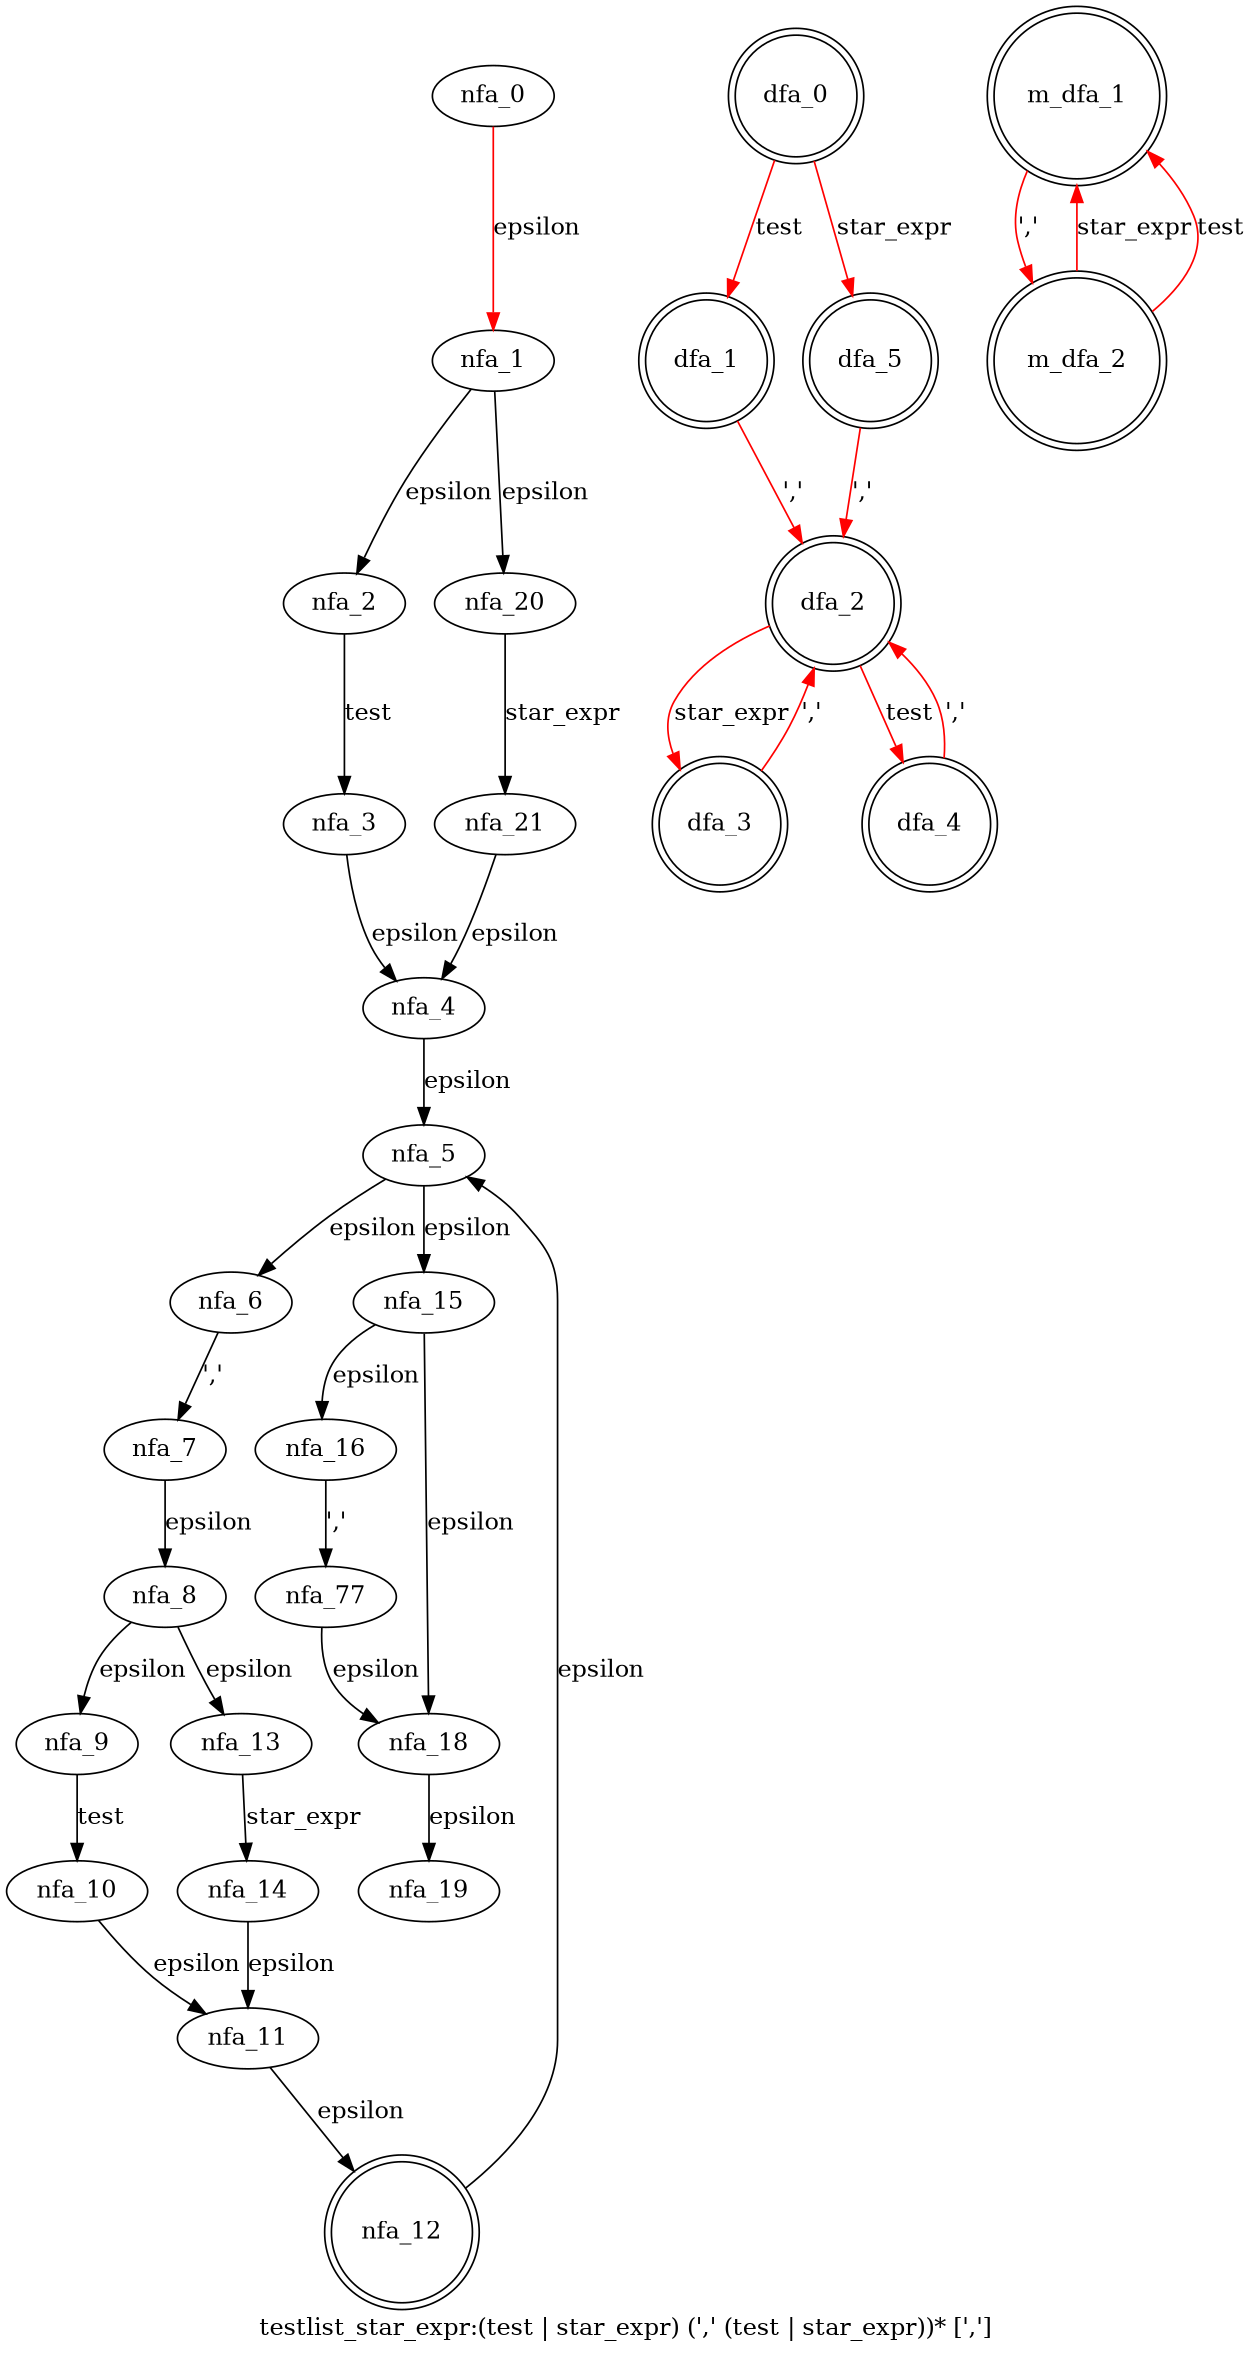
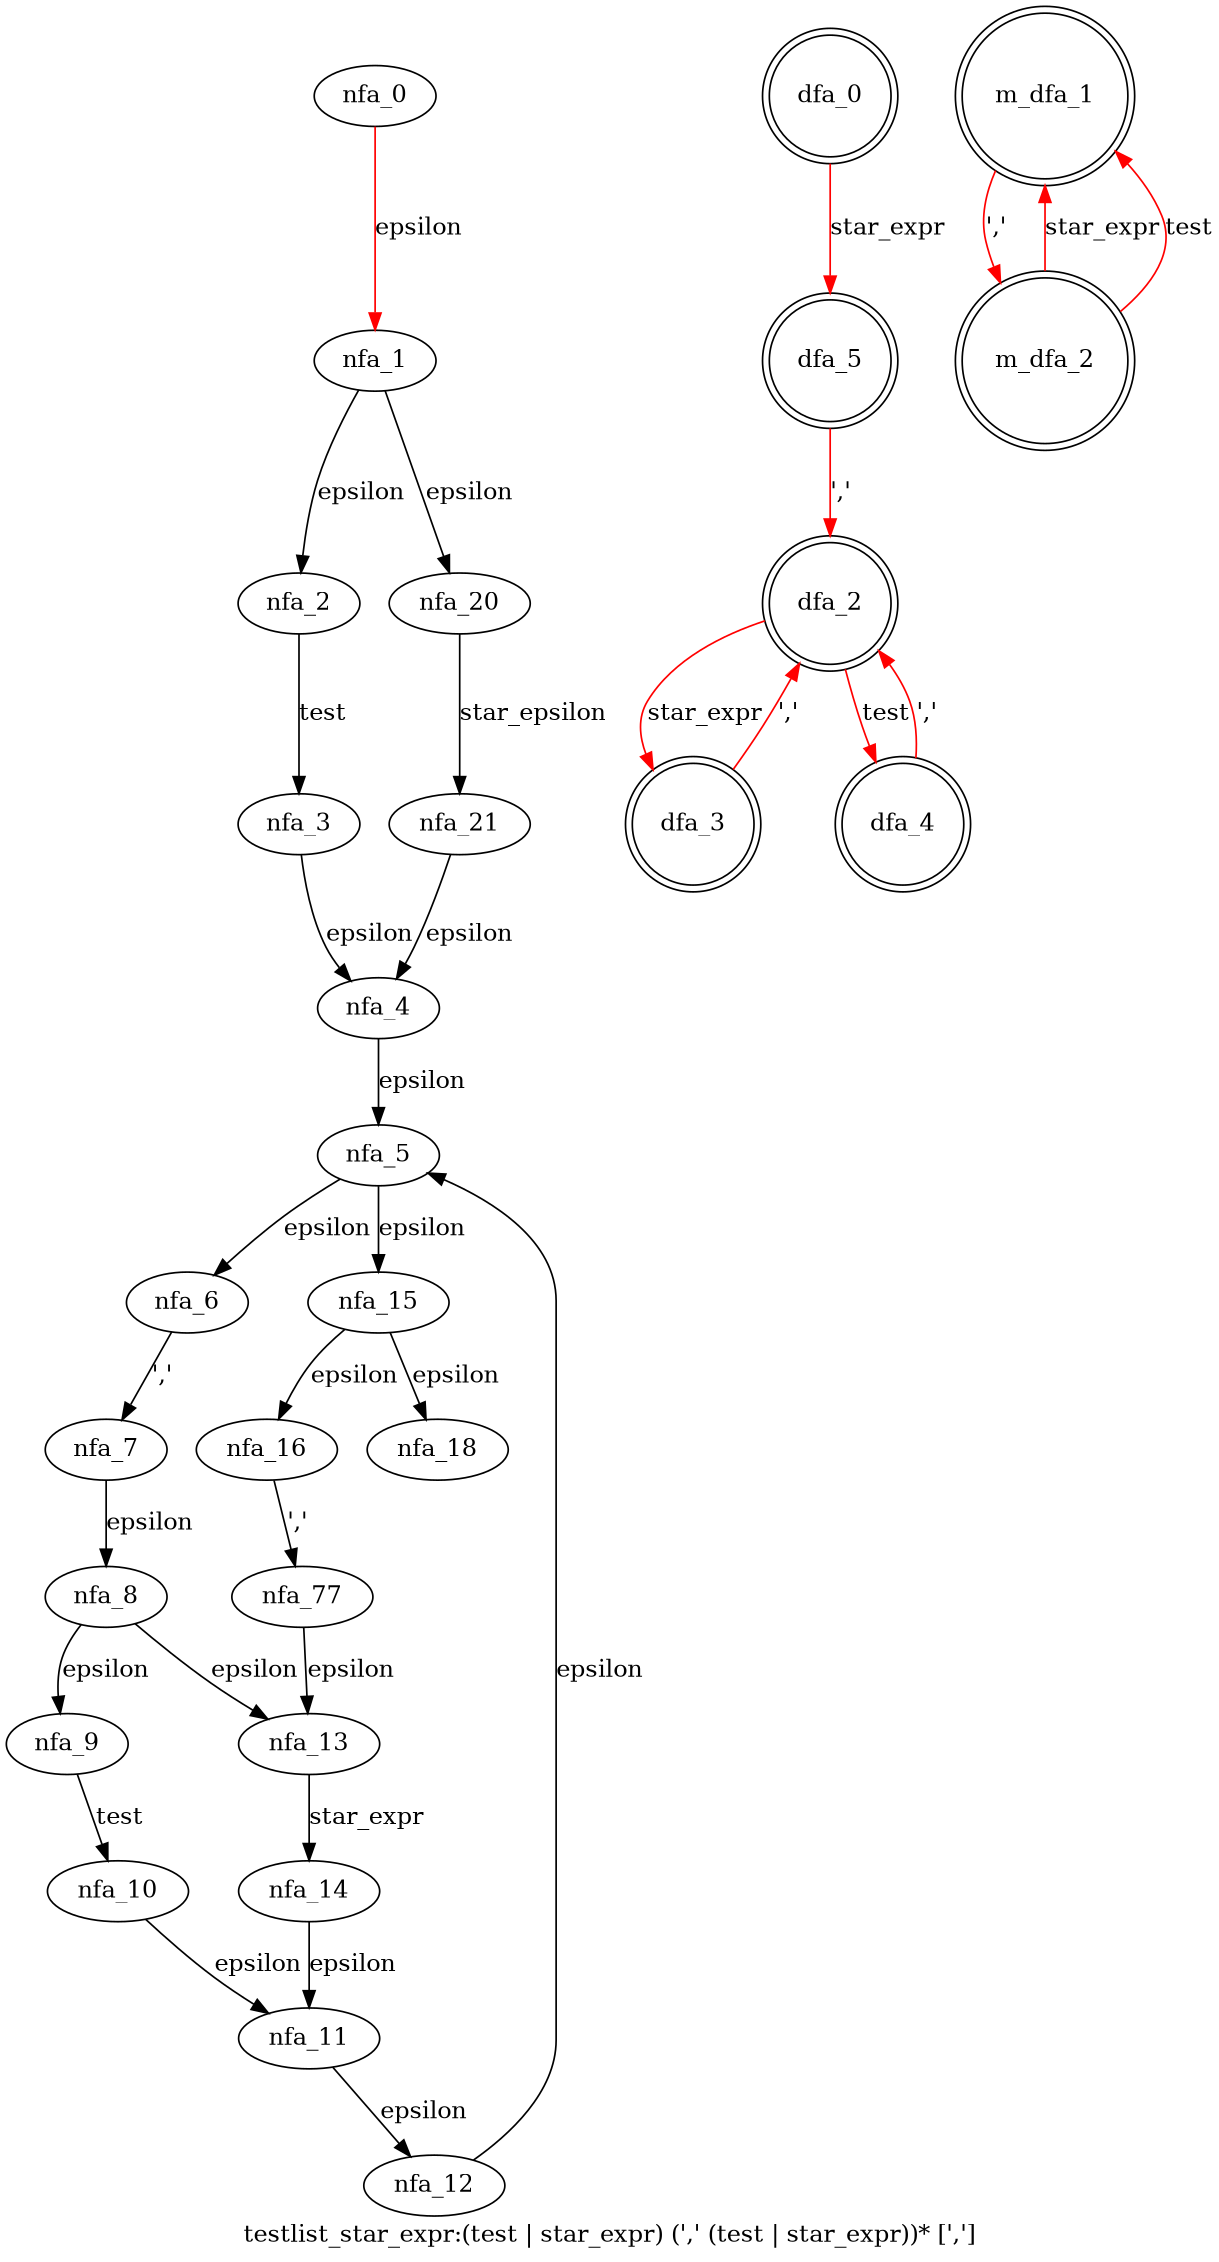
node "dfa_1": removed
edge "nfa_20" -> "nfa_21": label "star_expr" -> "star_epsilon"
edge "nfa_77" -> "nfa_18": now "nfa_77" -> "nfa_13"
node "nfa_19": removed
node "nfa_12": shape doublecircle -> ellipse
